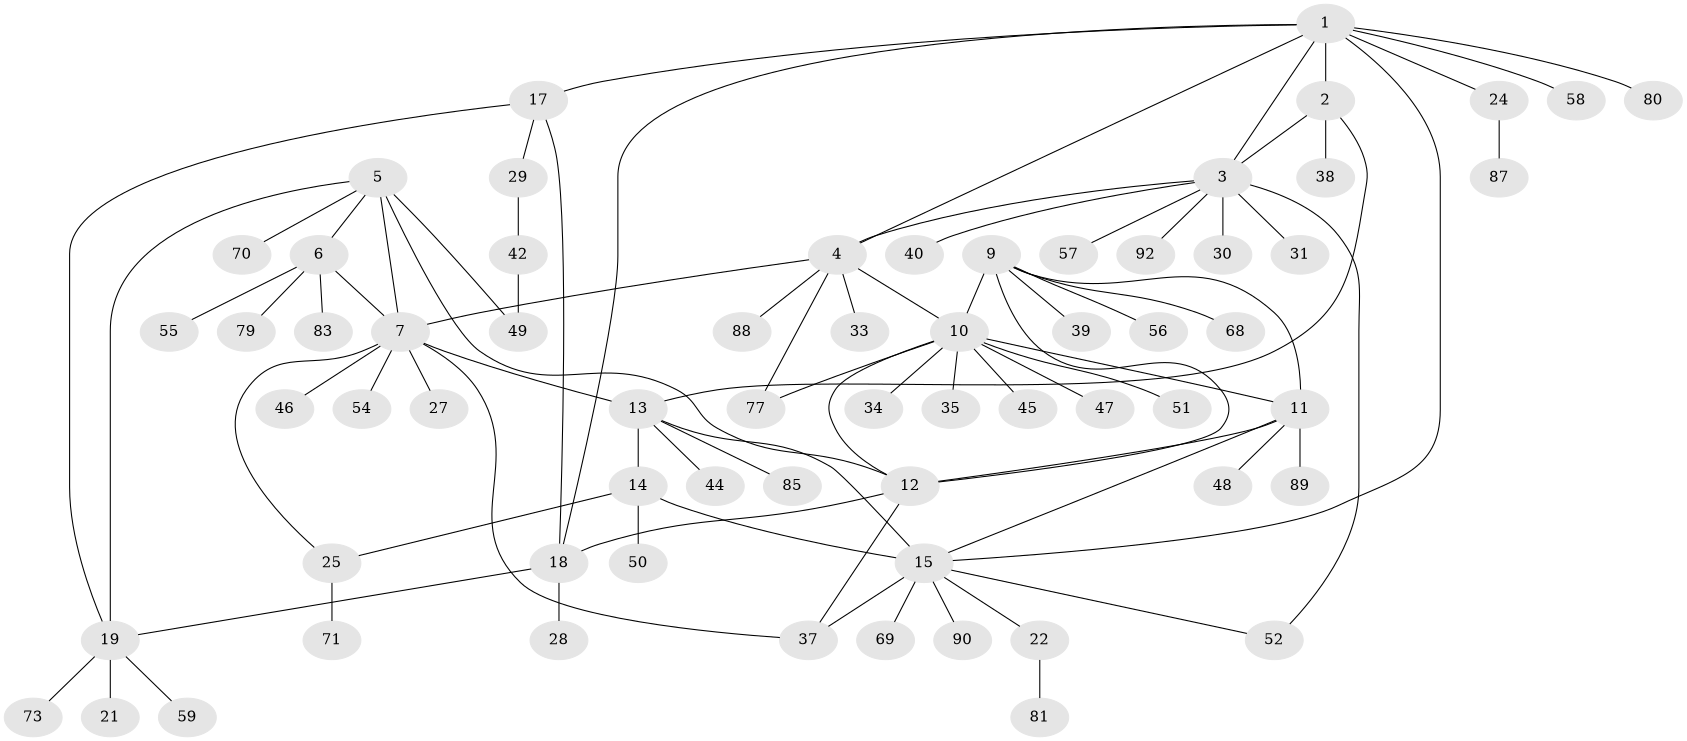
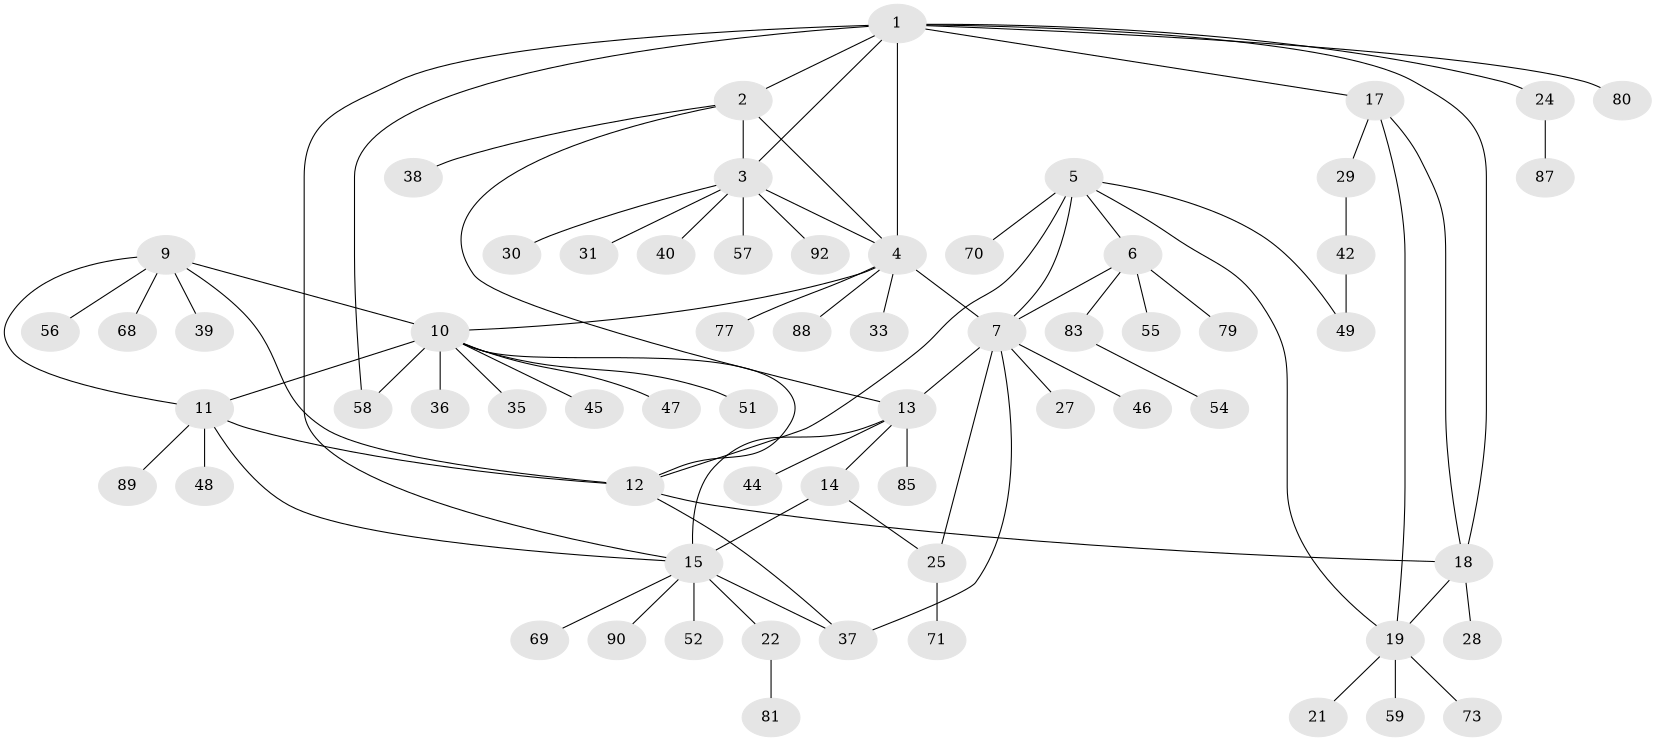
edge "2" -- "4": added
edge "7" -- "54": now "83" -- "54"
edge "10" -- "77": now "10" -- "58"
edge "3" -- "52": removed
node "34": label "34" -> "36"
node "50": removed
